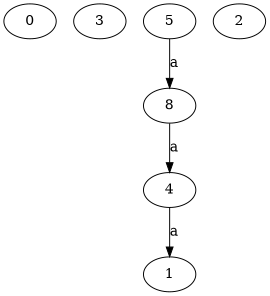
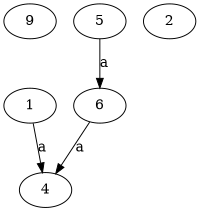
node "0": removed
node "3": label "3" -> "9"
node "8": label "8" -> "6"
edge "4" -> "1": reversed
